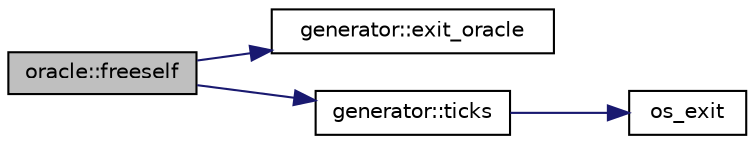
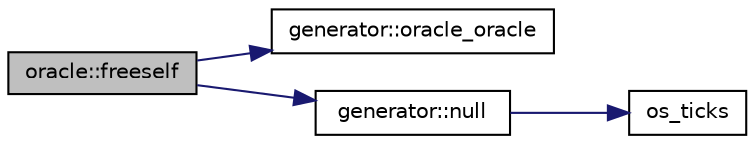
node "generator::exit_oracle": label "generator::exit_oracle" -> "generator::oracle_oracle"
node "generator::ticks": label "generator::ticks" -> "generator::null"
node "os_exit": label "os_exit" -> "os_ticks"
